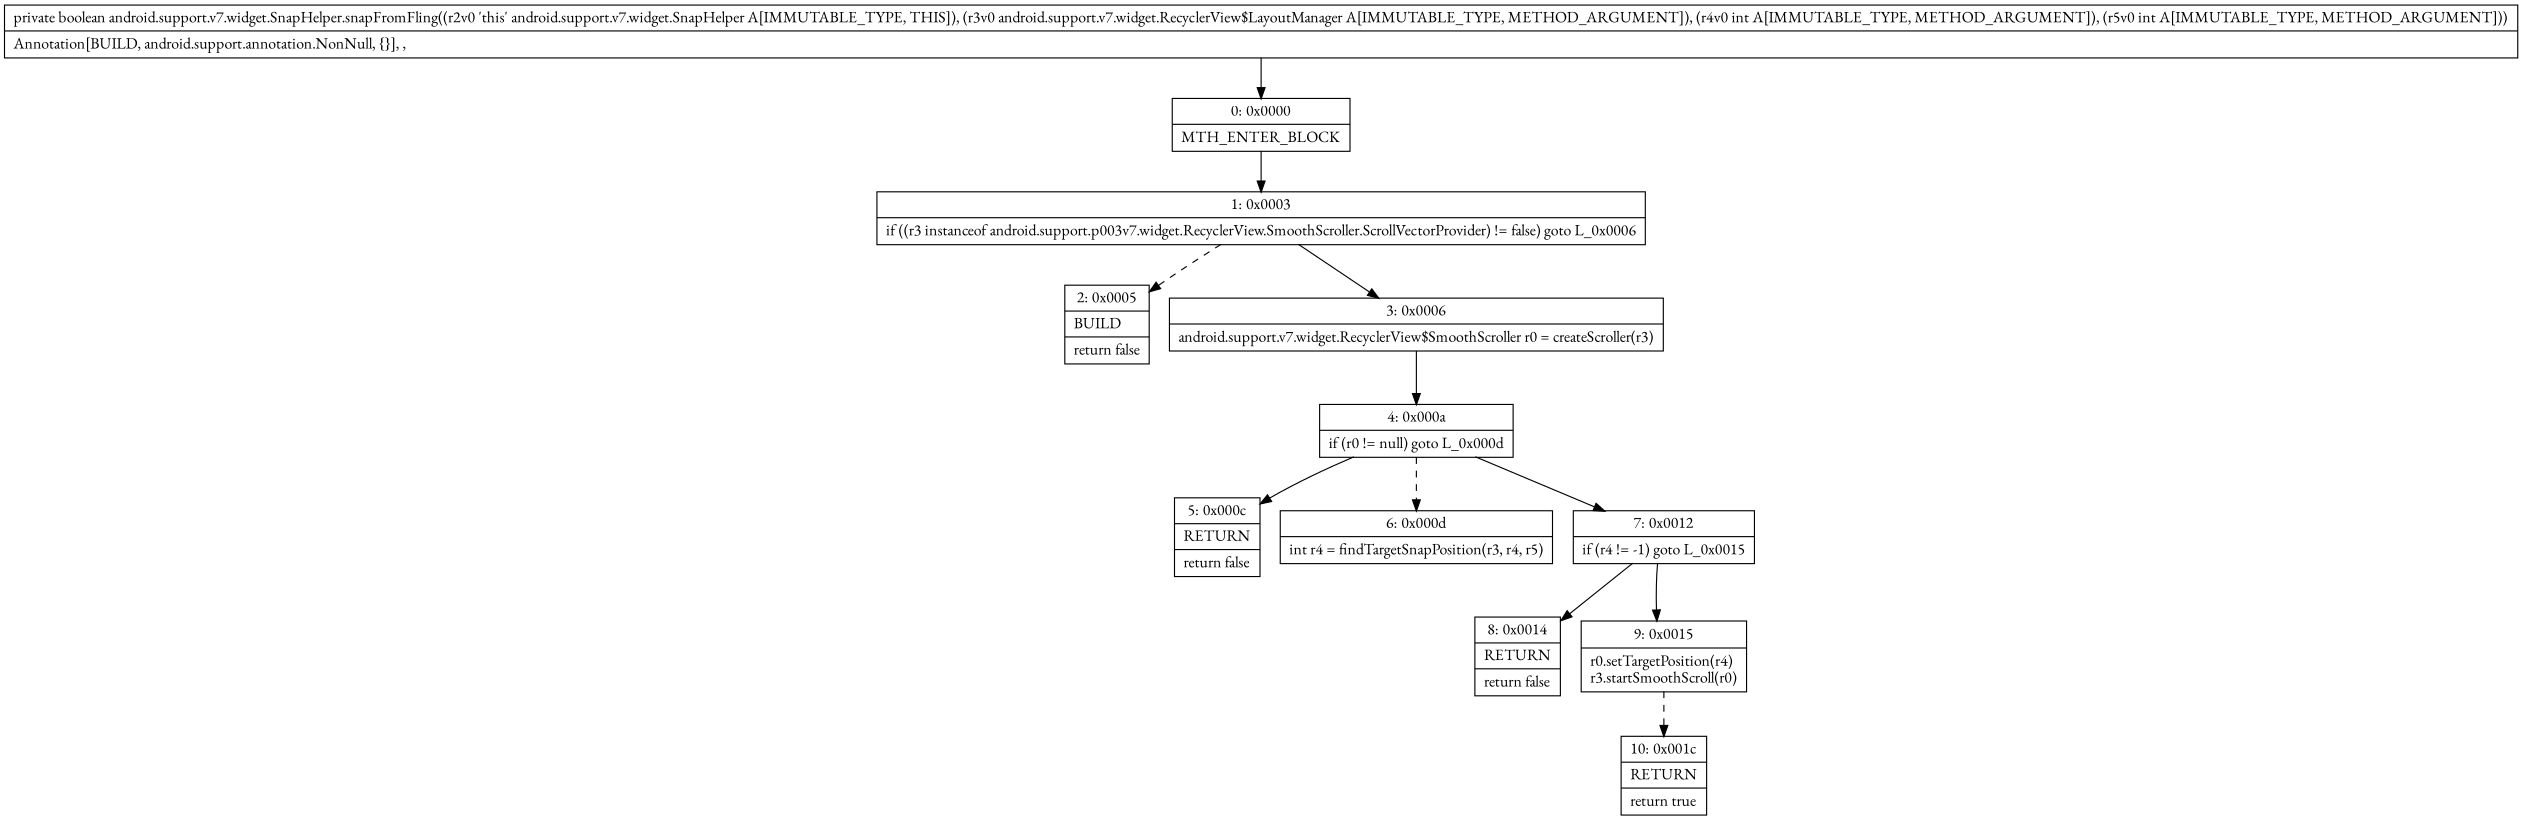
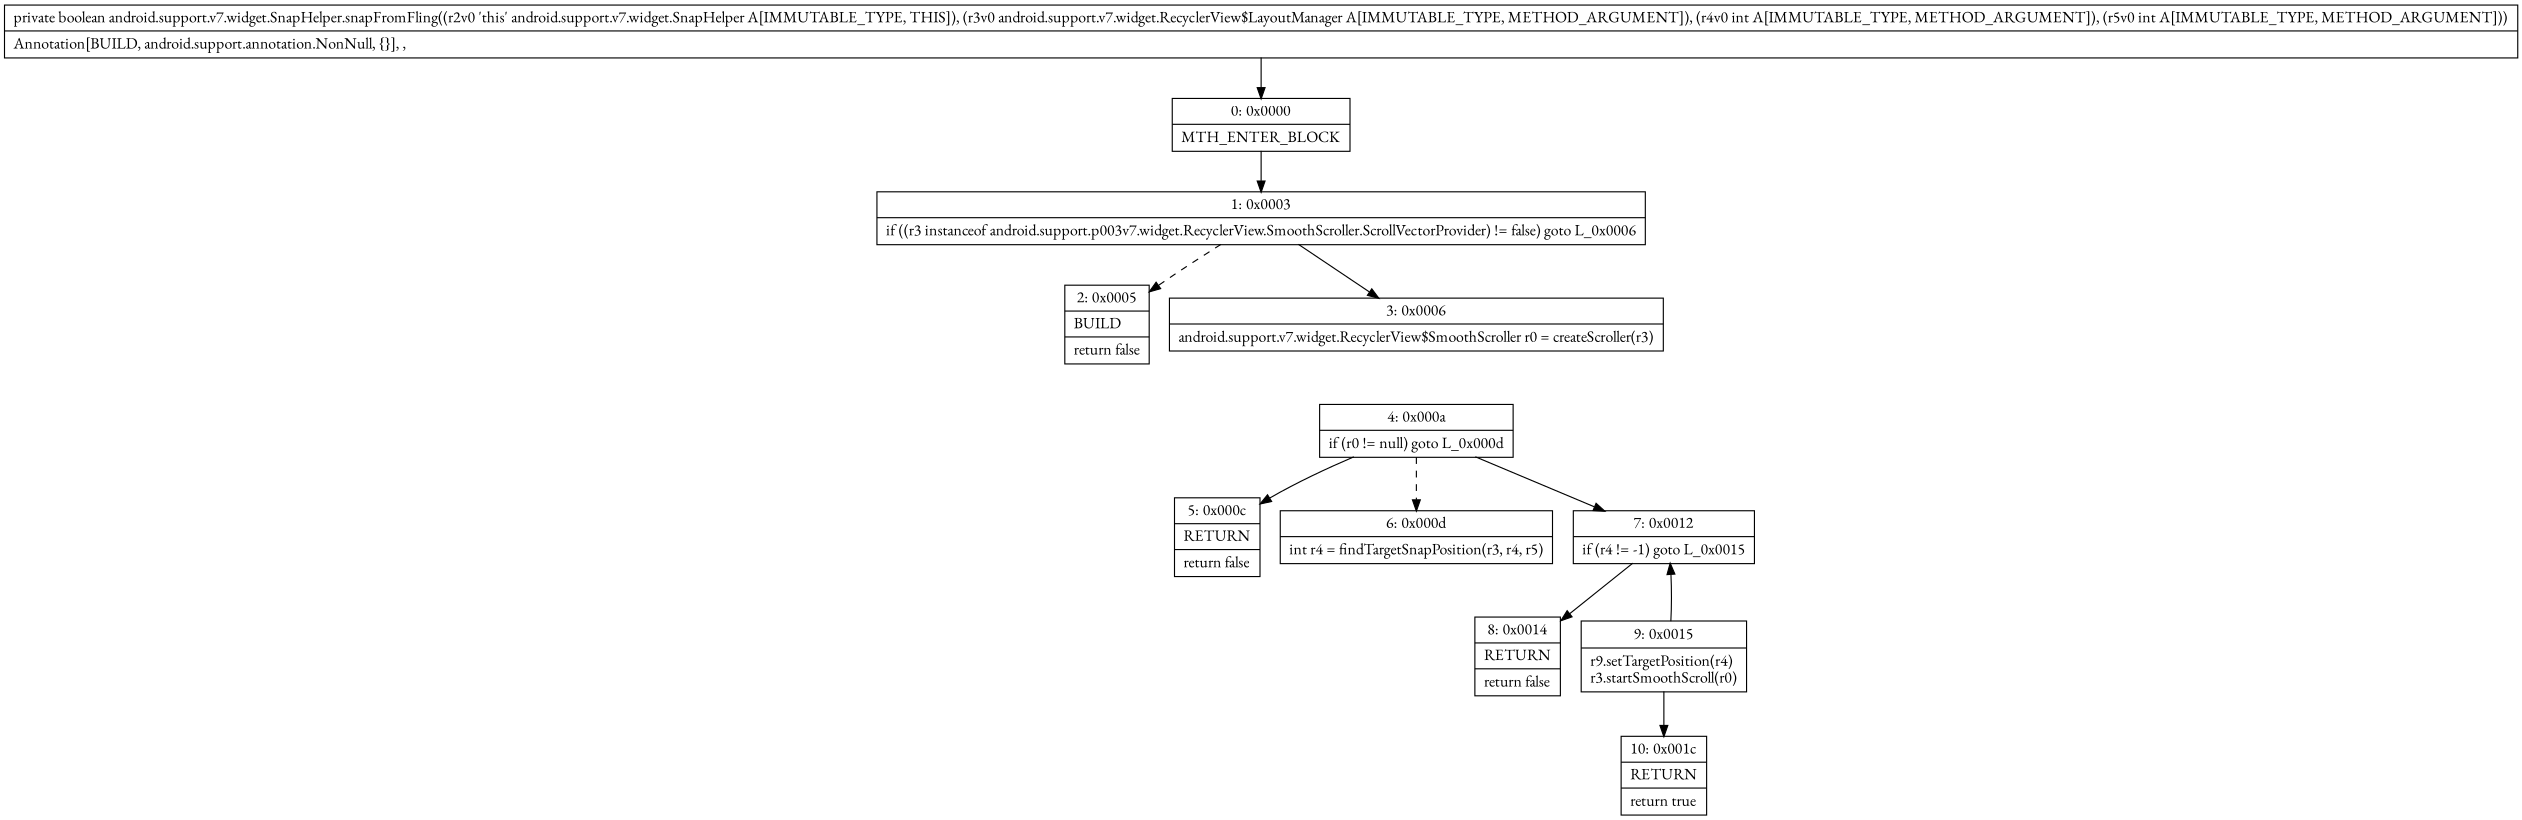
edge "3: 0x0006" -> "4: 0x000a": removed
edge "7: 0x0012" -> "9: 0x0015": reversed
node "9: 0x0015": text "r0.setTargetPosition(r4)" -> "r9.setTargetPosition(r4)"
edge "9: 0x0015" -> "10: 0x001c": style dashed -> solid
